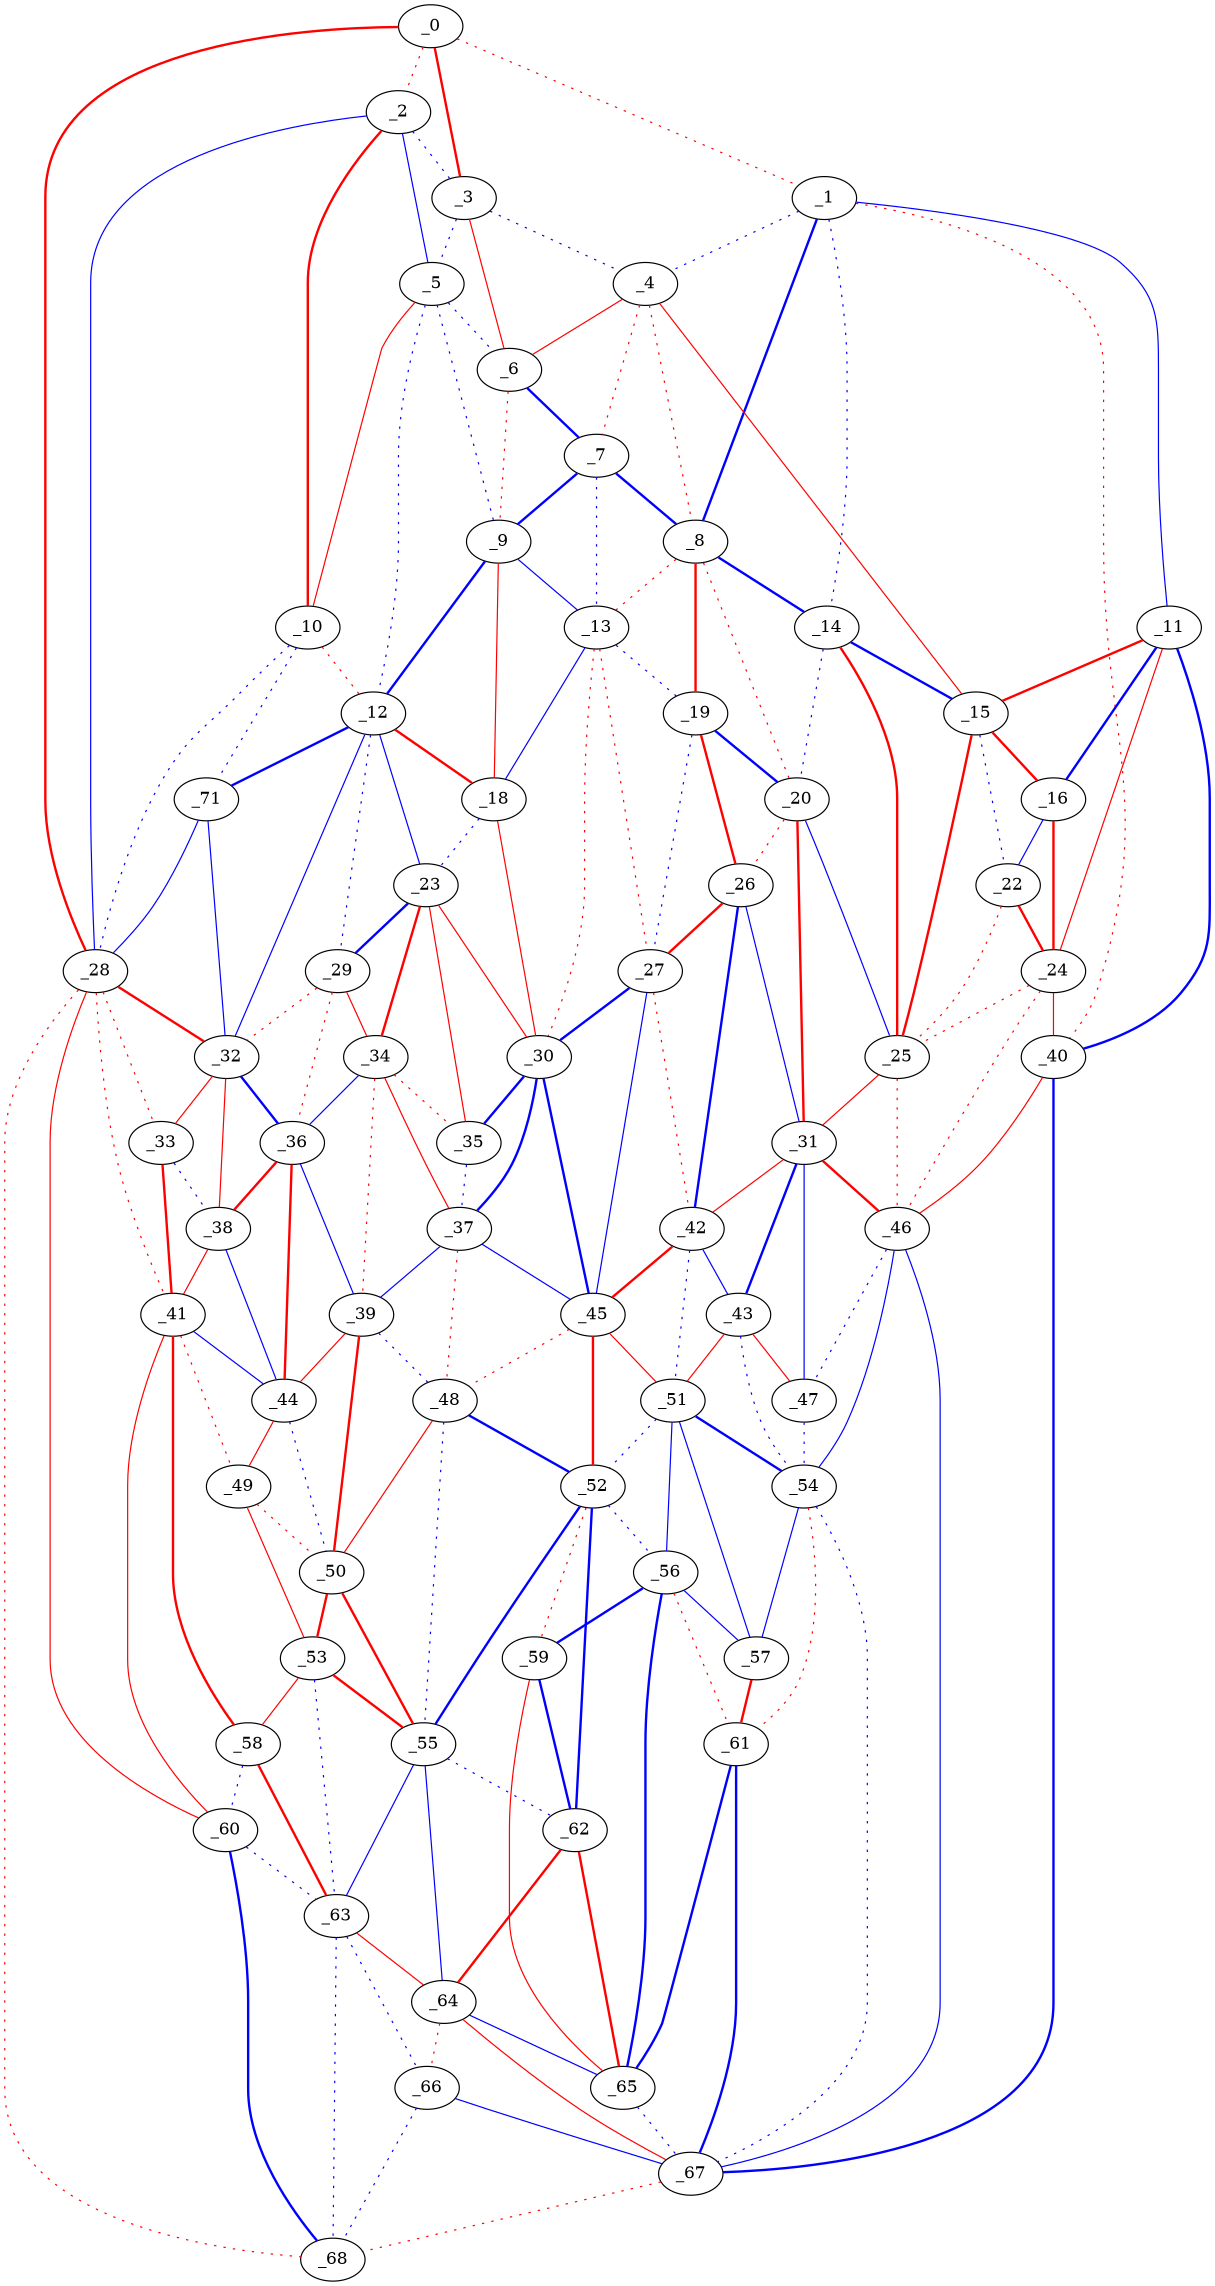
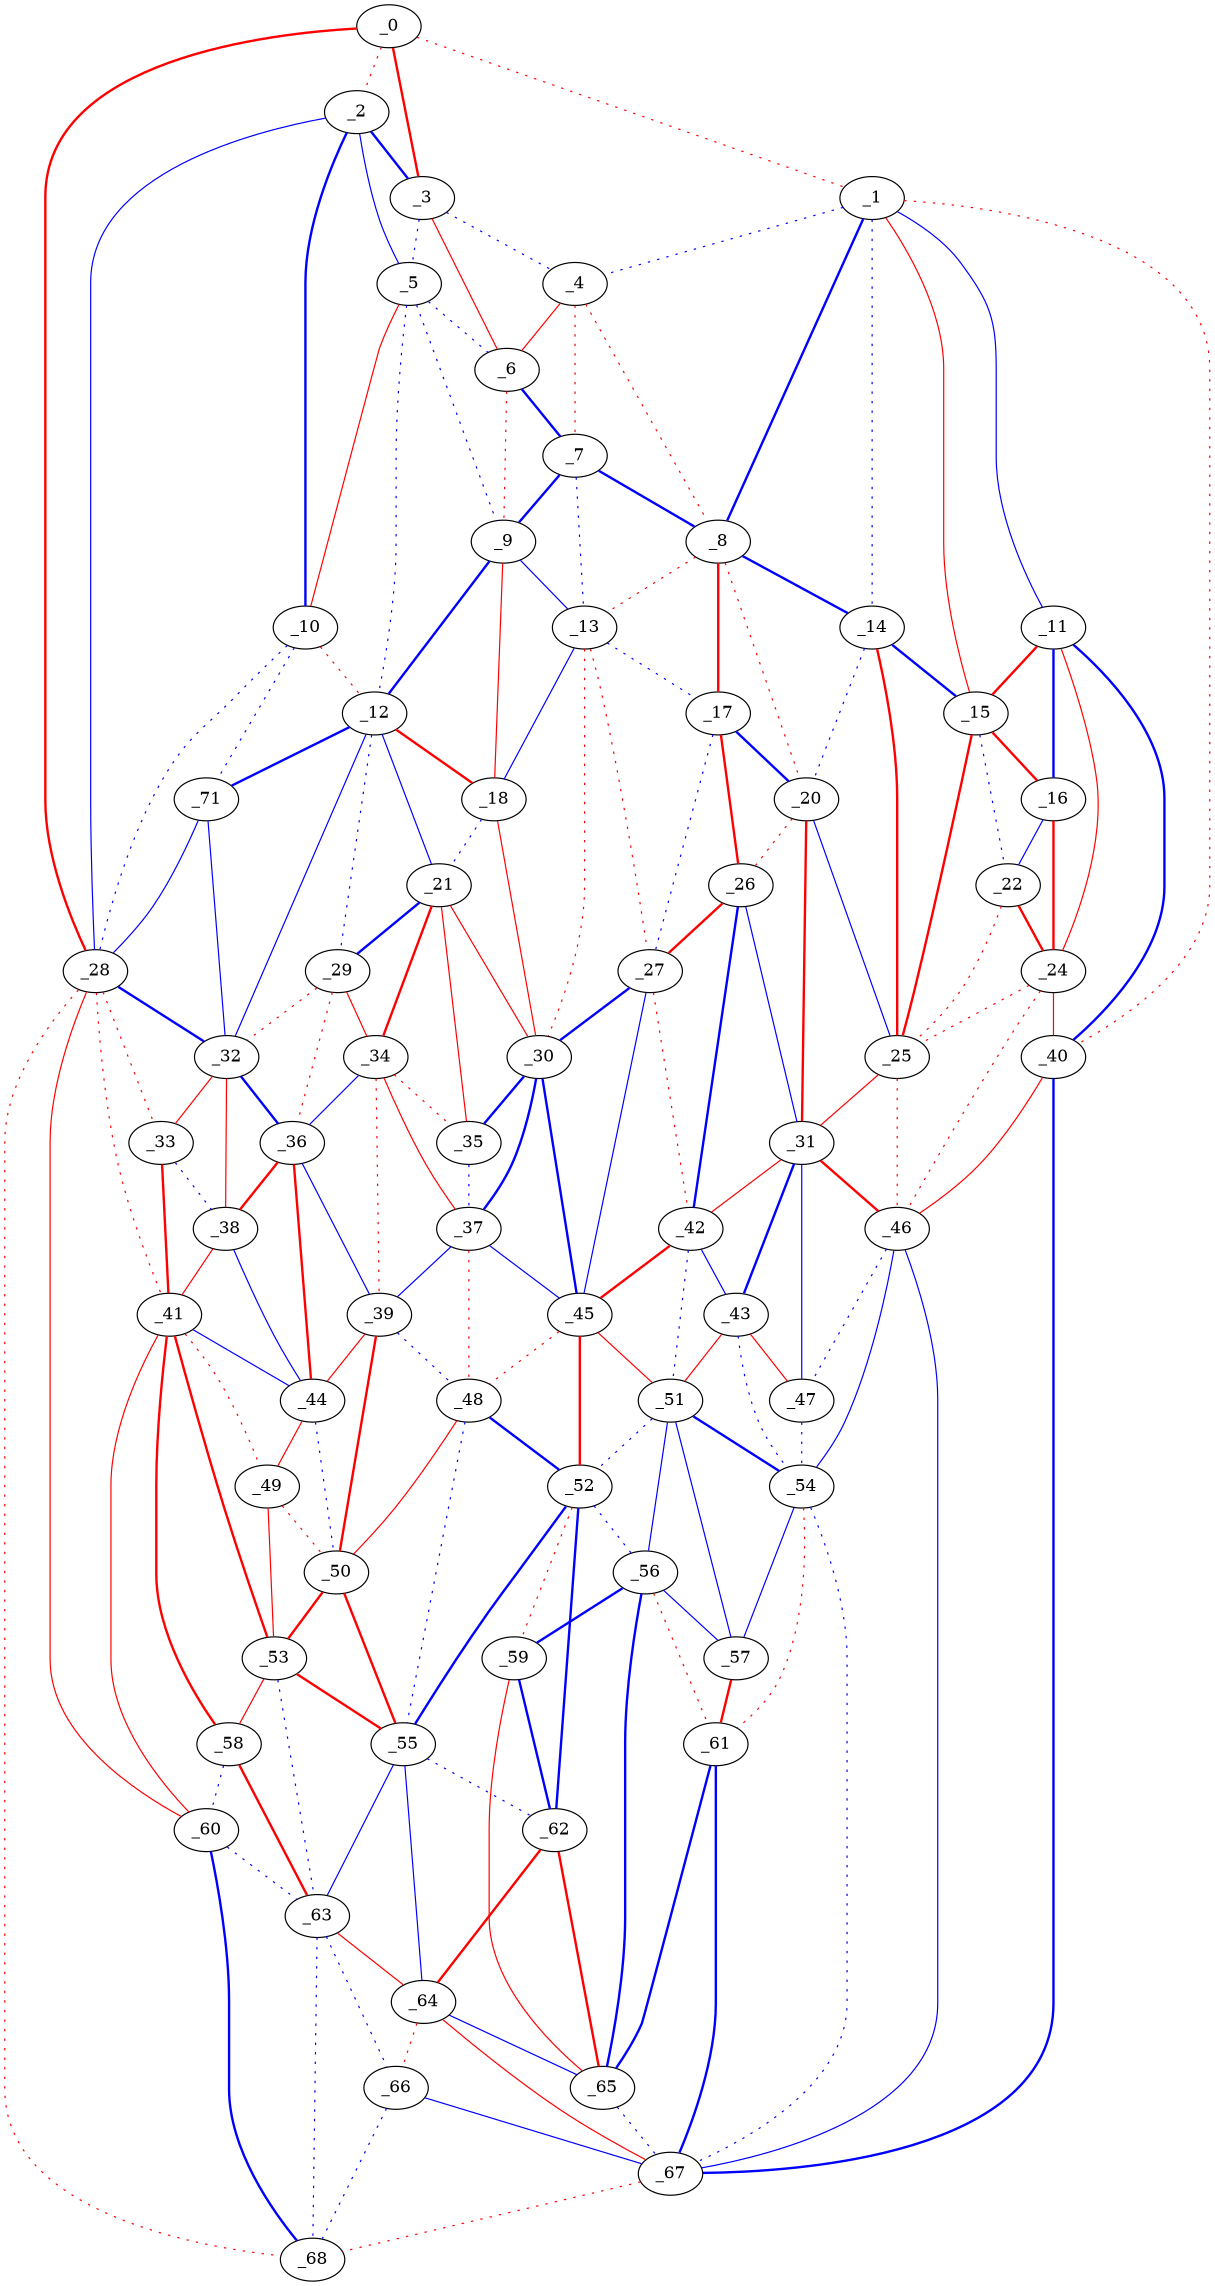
edge "_2" -- "_3": style dotted -> bold
edge "_2" -- "_10": color red -> blue
edge "_4" -- "_15": now "_1" -- "_15"
node "_19": label "_19" -> "_17"
node "_23": label "_23" -> "_21"
edge "_28" -- "_32": color red -> blue
edge "_41" -- "_53": added
